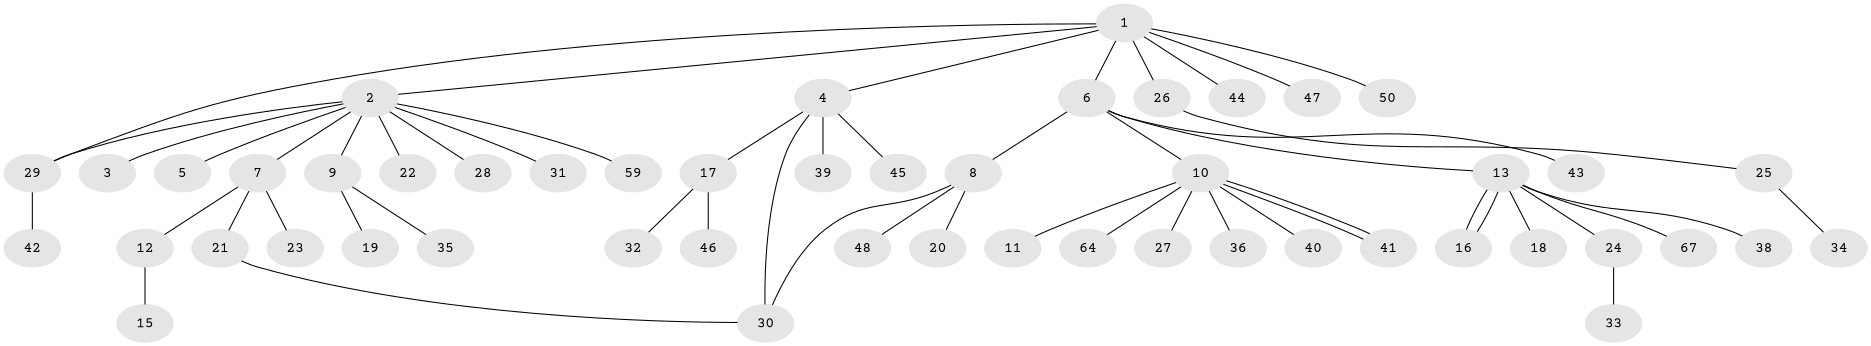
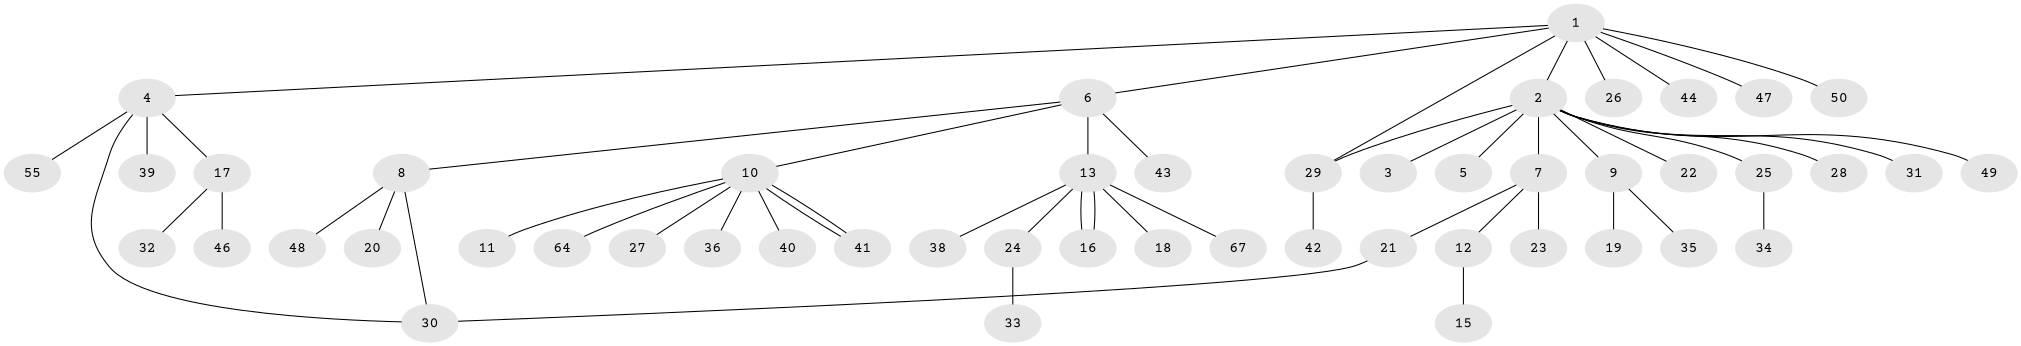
edge "26" -- "25": now "2" -- "25"
node "59": label "59" -> "49"
node "45": label "45" -> "55"
